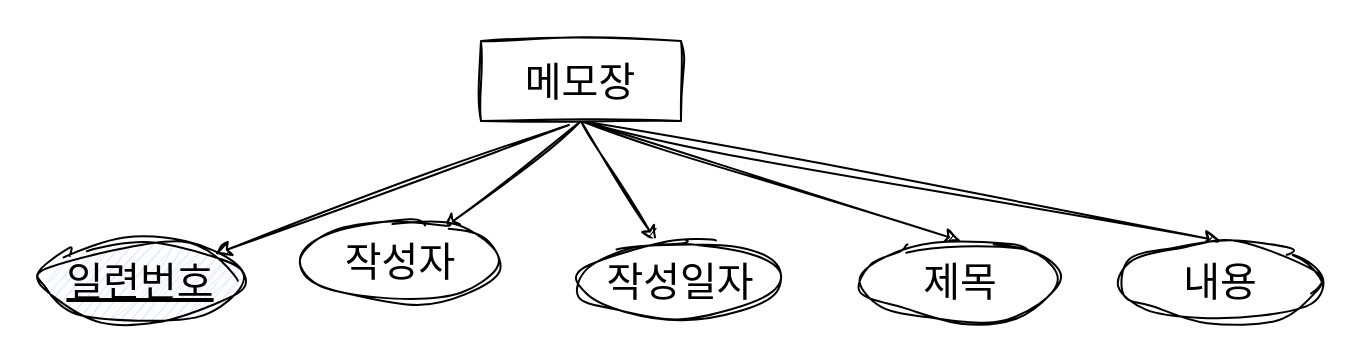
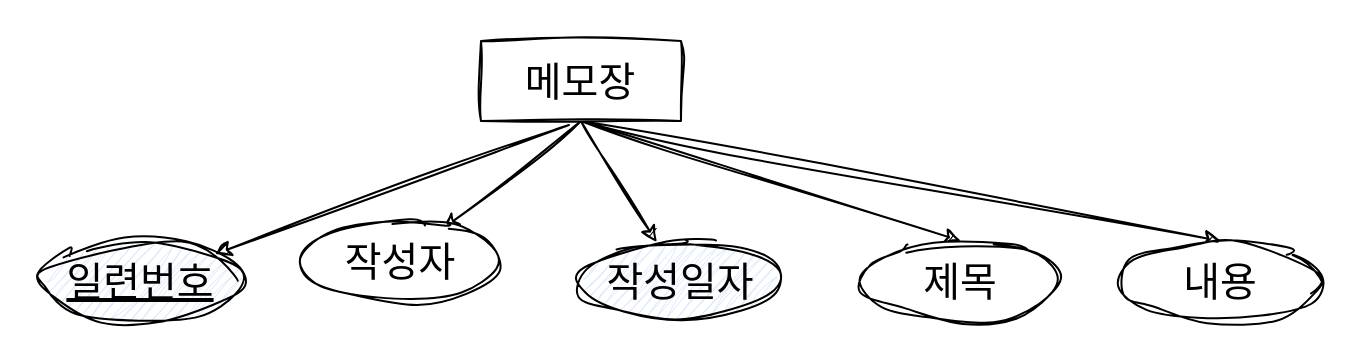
node "작성일자": fillcolor #ffffff -> #dae8fc
